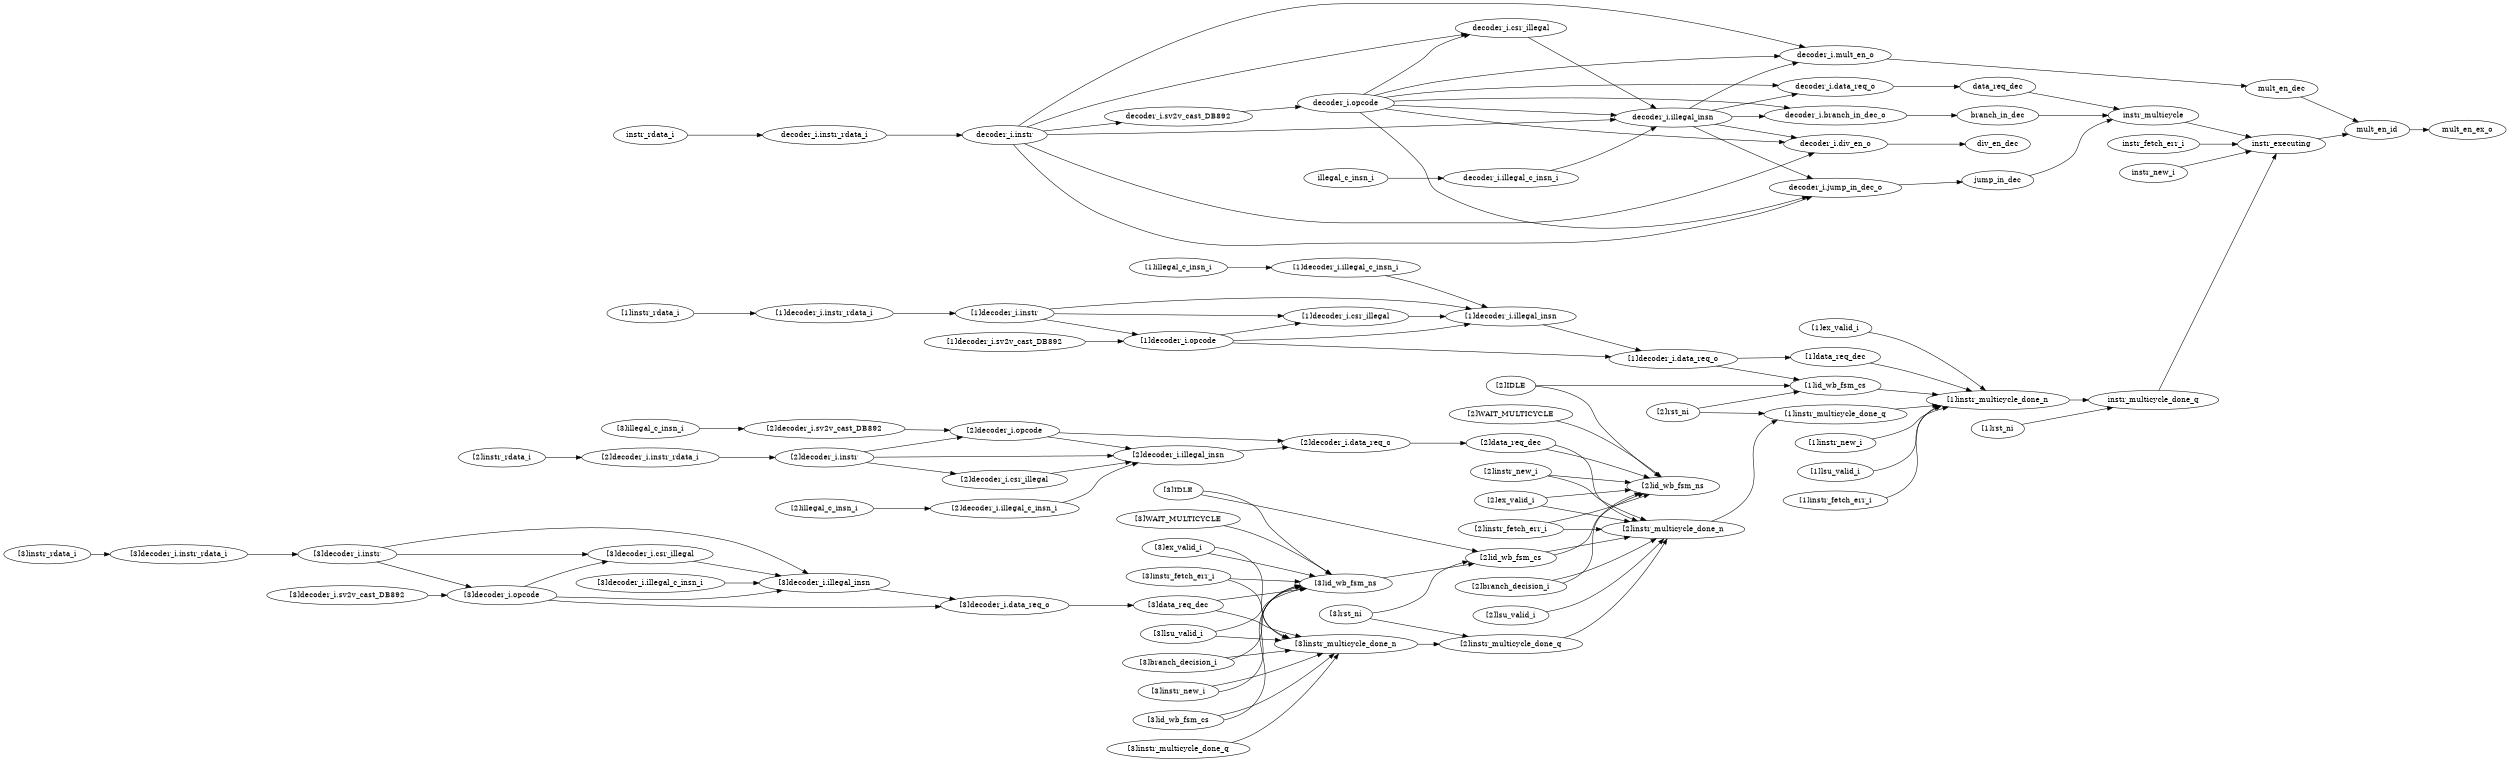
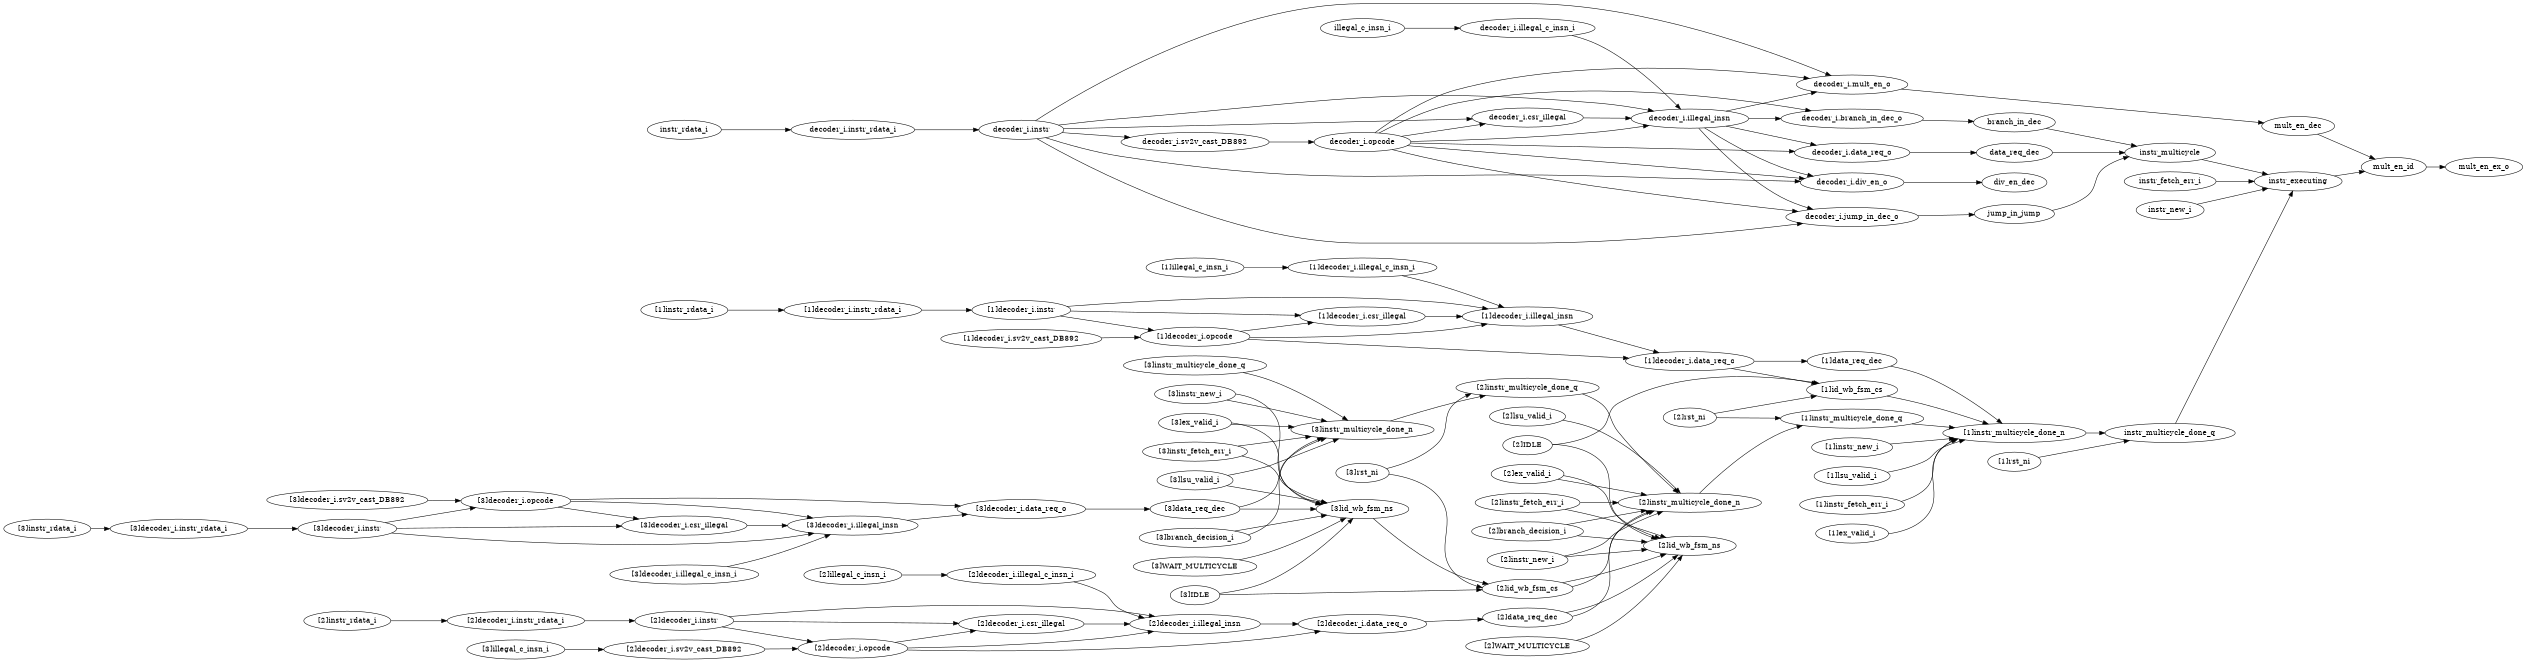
node "jump_in_dec": label "jump_in_dec" -> "jump_in_jump"
edge "[2]decoder_i.opcode" -> "[2]decoder_i.csr_illegal": added
node "[3]id_wb_fsm_cs": removed
